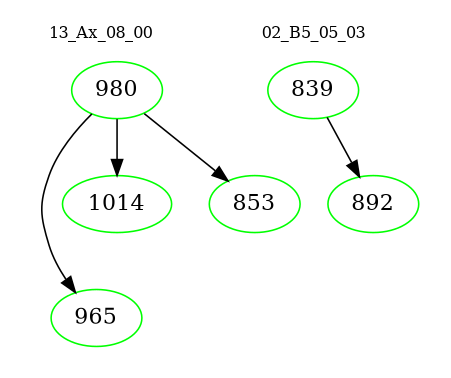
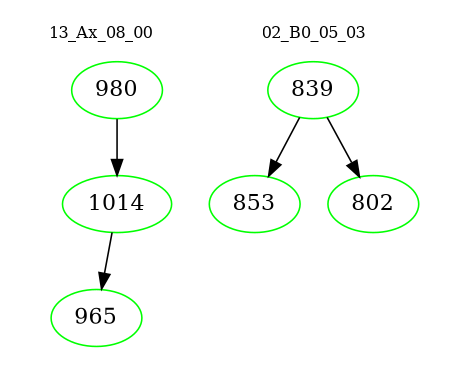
cluster "02_B5_05_03": label "02_B5_05_03" -> "02_B0_05_03"
edge "980" -> "853": now "839" -> "853"
edge "980" -> "965": now "1014" -> "965"
node "892": label "892" -> "802"
